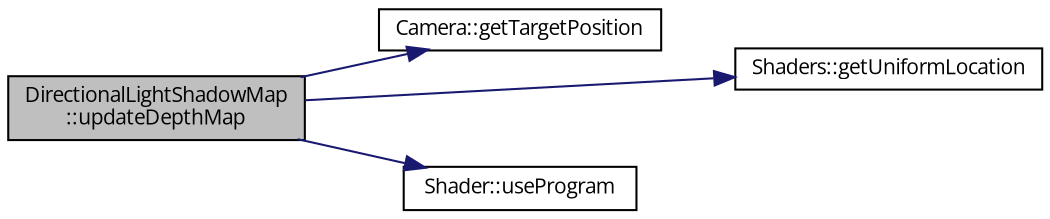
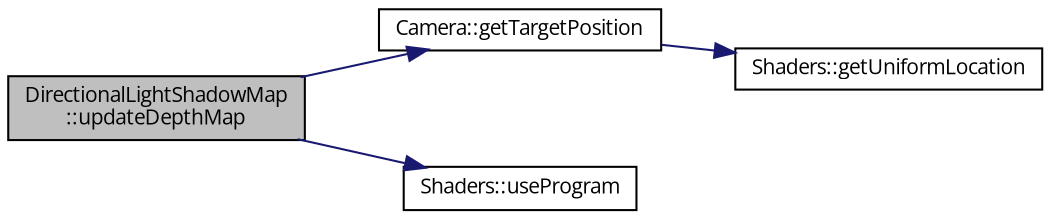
edge "DirectionalLightShadowMap ::updateDepthMap" -> "Shaders::getUniformLocation": now "Camera::getTargetPosition" -> "Shaders::getUniformLocation"
node "Shader::useProgram": label "Shader::useProgram" -> "Shaders::useProgram"
